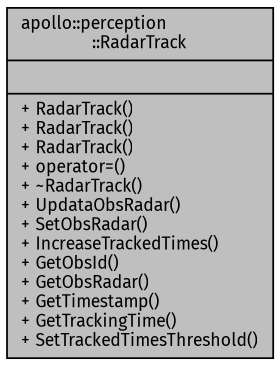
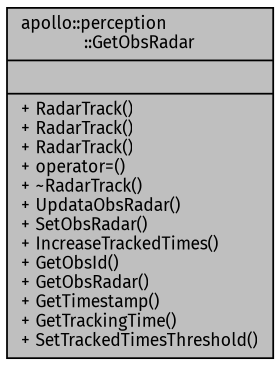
node "apollo::perception": text "::RadarTrack" -> "::GetObsRadar"
